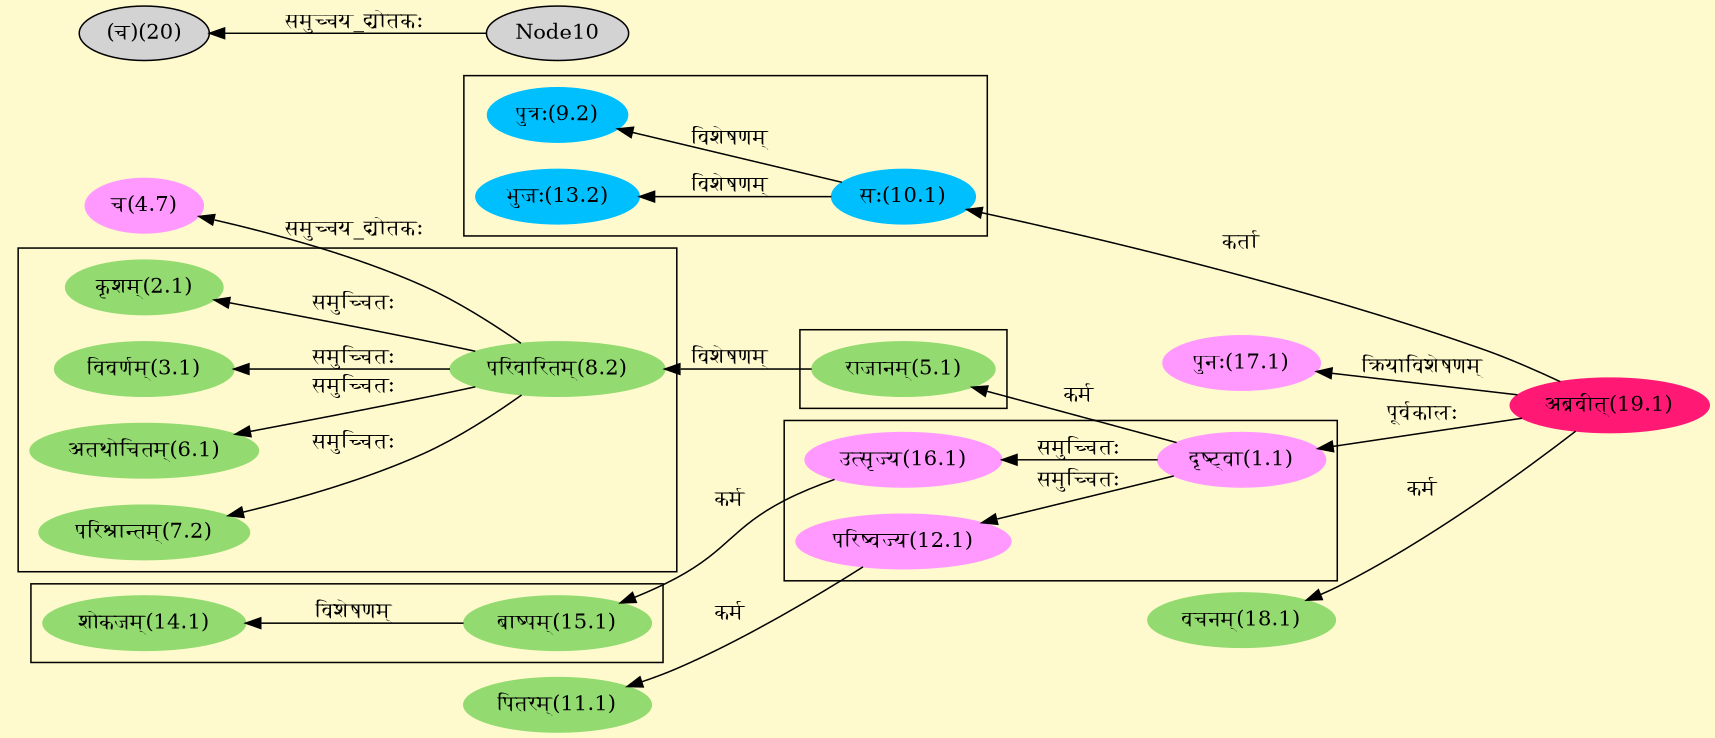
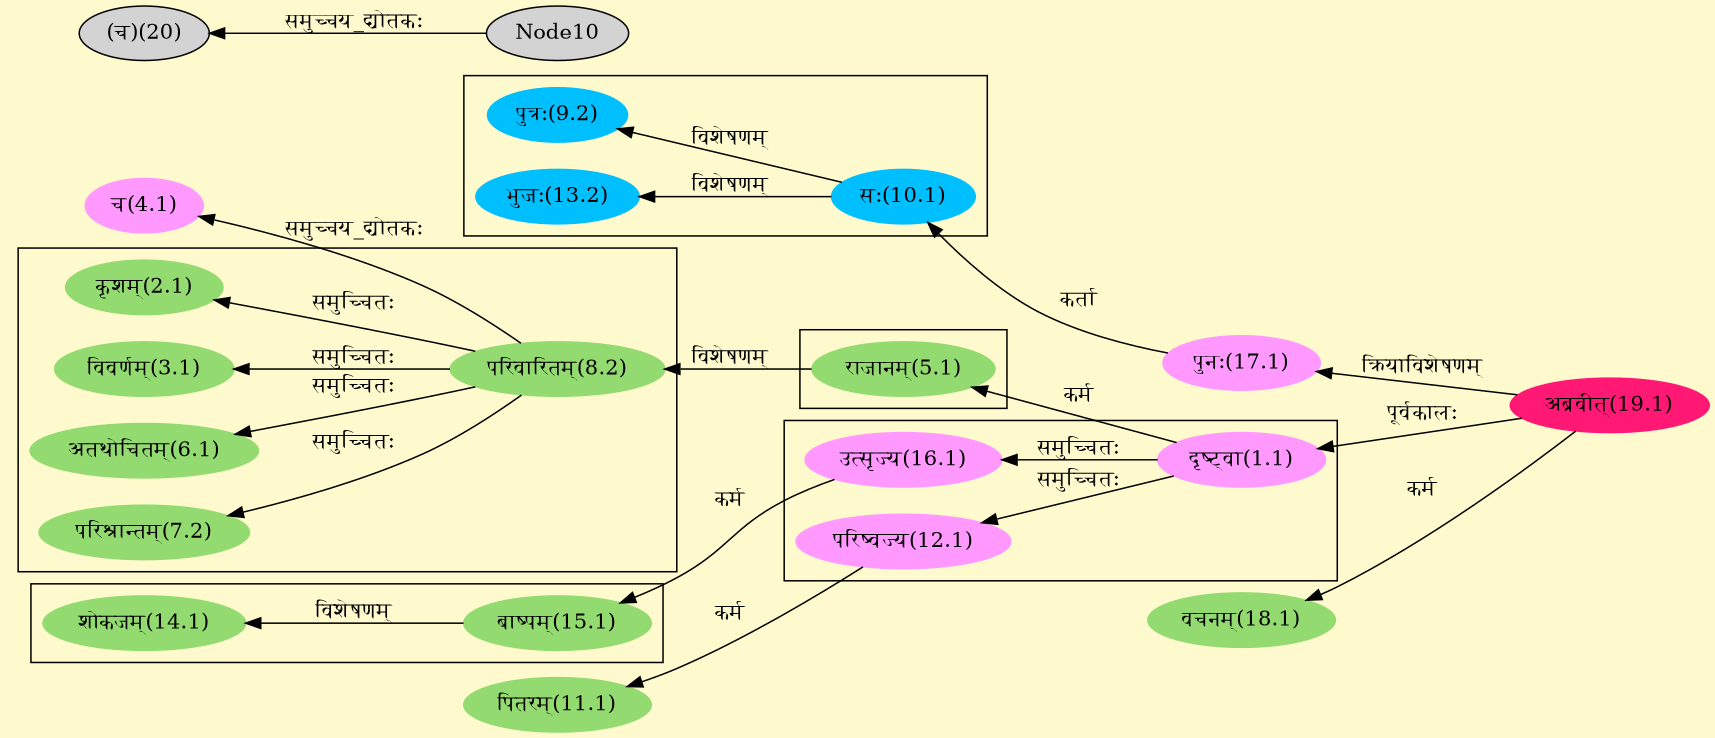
node "च(4.7)": label "च(4.7)" -> "च(4.1)"
edge "अब्रवीत्(19.1)" -> "सः(10.1)": now "पुनः(17.1)" -> "सः(10.1)"
